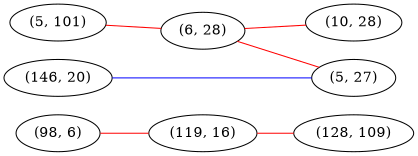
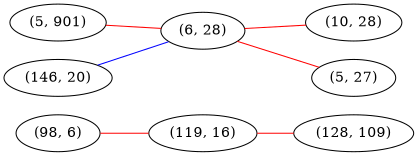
node "(5, 101)": label "(5, 101)" -> "(5, 901)"
edge "(146, 20)" -- "(5, 27)": now "(146, 20)" -- "(6, 28)"
